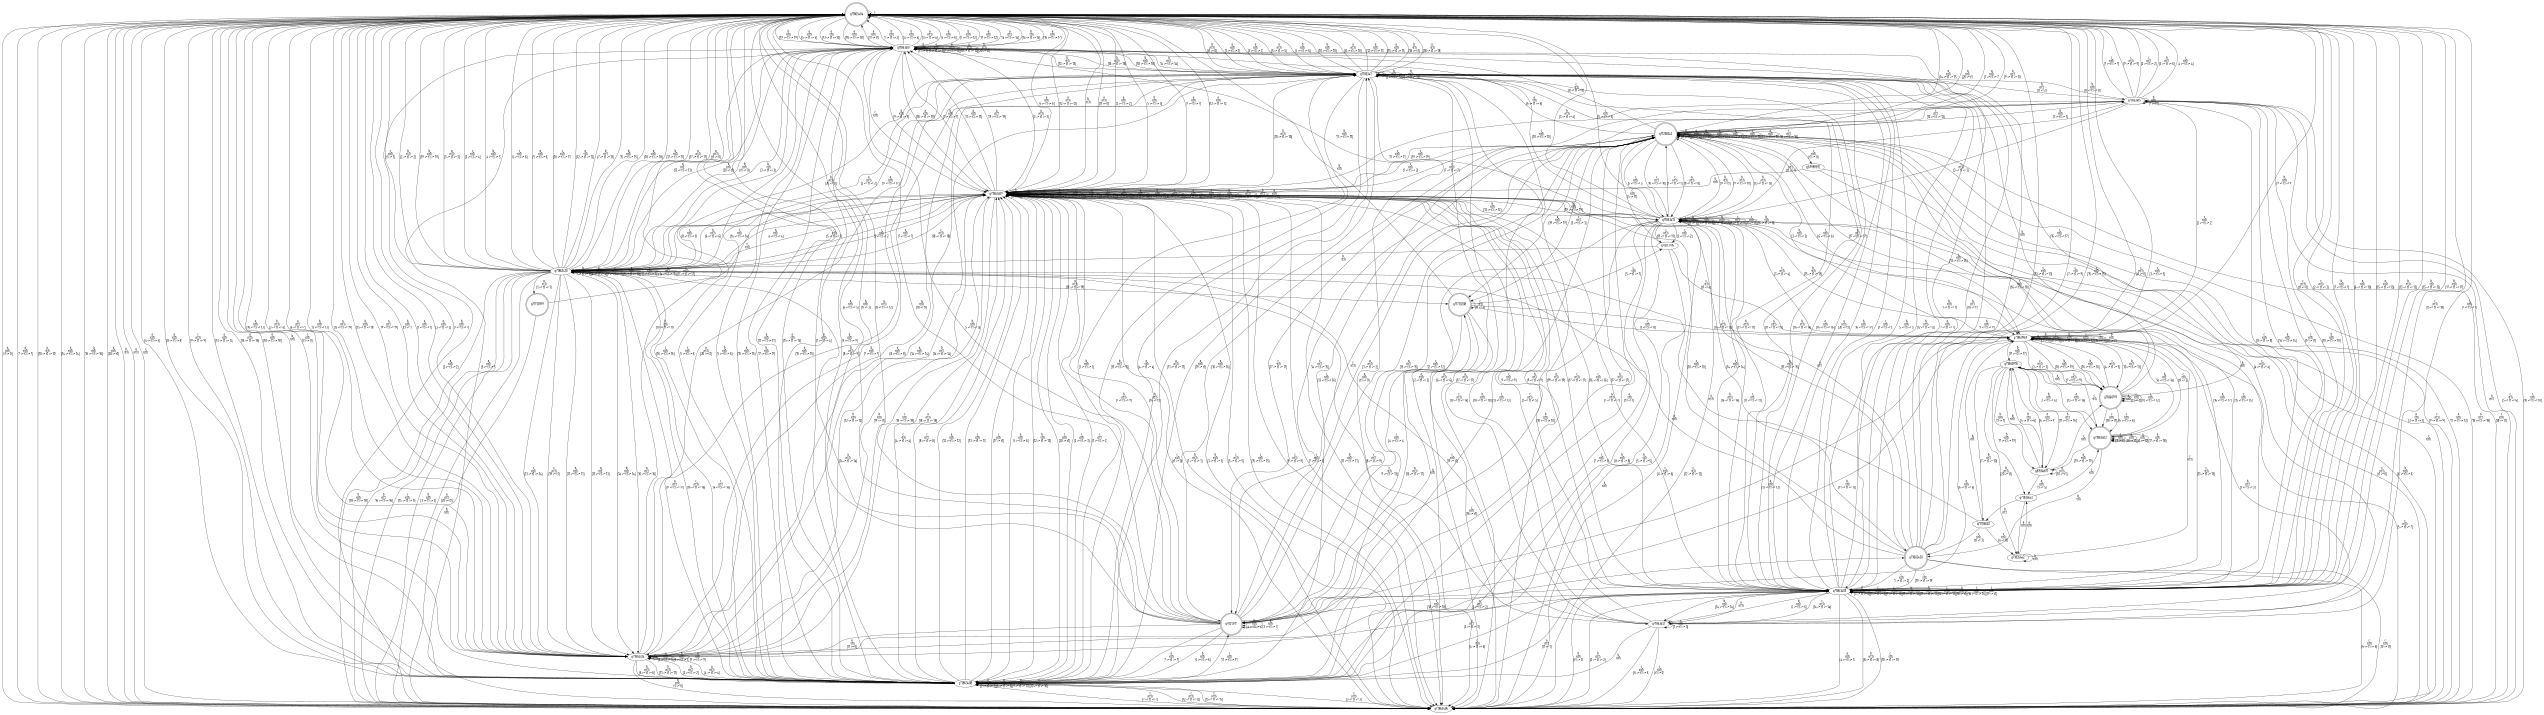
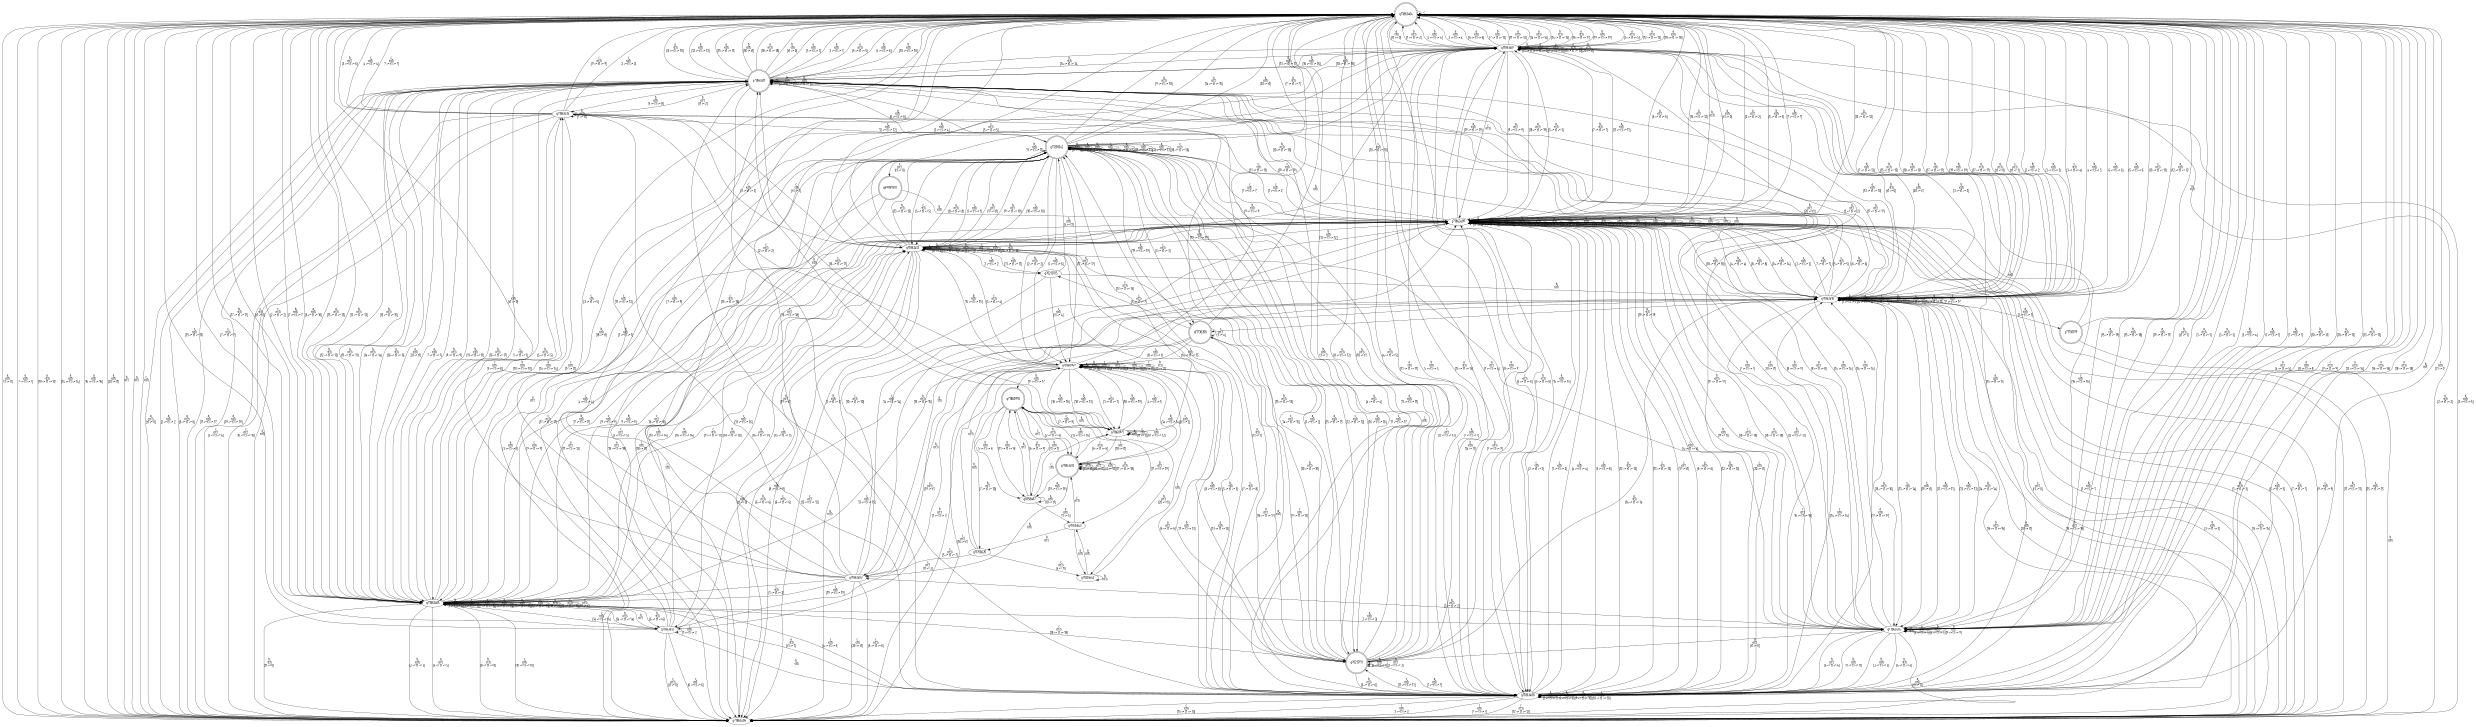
edge "q71730199" -> "q71863404": added, label "a r(t1)"
edge "q71258342" -> "q11863407": removed, label "c r(t1) [8 <= t1 <= 8]"
node "q71863411": shape ellipse -> doublecircle
edge "q71258342" -> "q71863415": removed, label "b r(t1) [1 <= t1 <= 1]"
node "q69989392": shape ellipse -> doublecircle
node "q71860978": shape ellipse -> doublecircle
node "q71860971": shape doublecircle -> ellipse
node "q71863403": shape doublecircle -> ellipse
edge "q70213711" -> "q71863414": reversed
